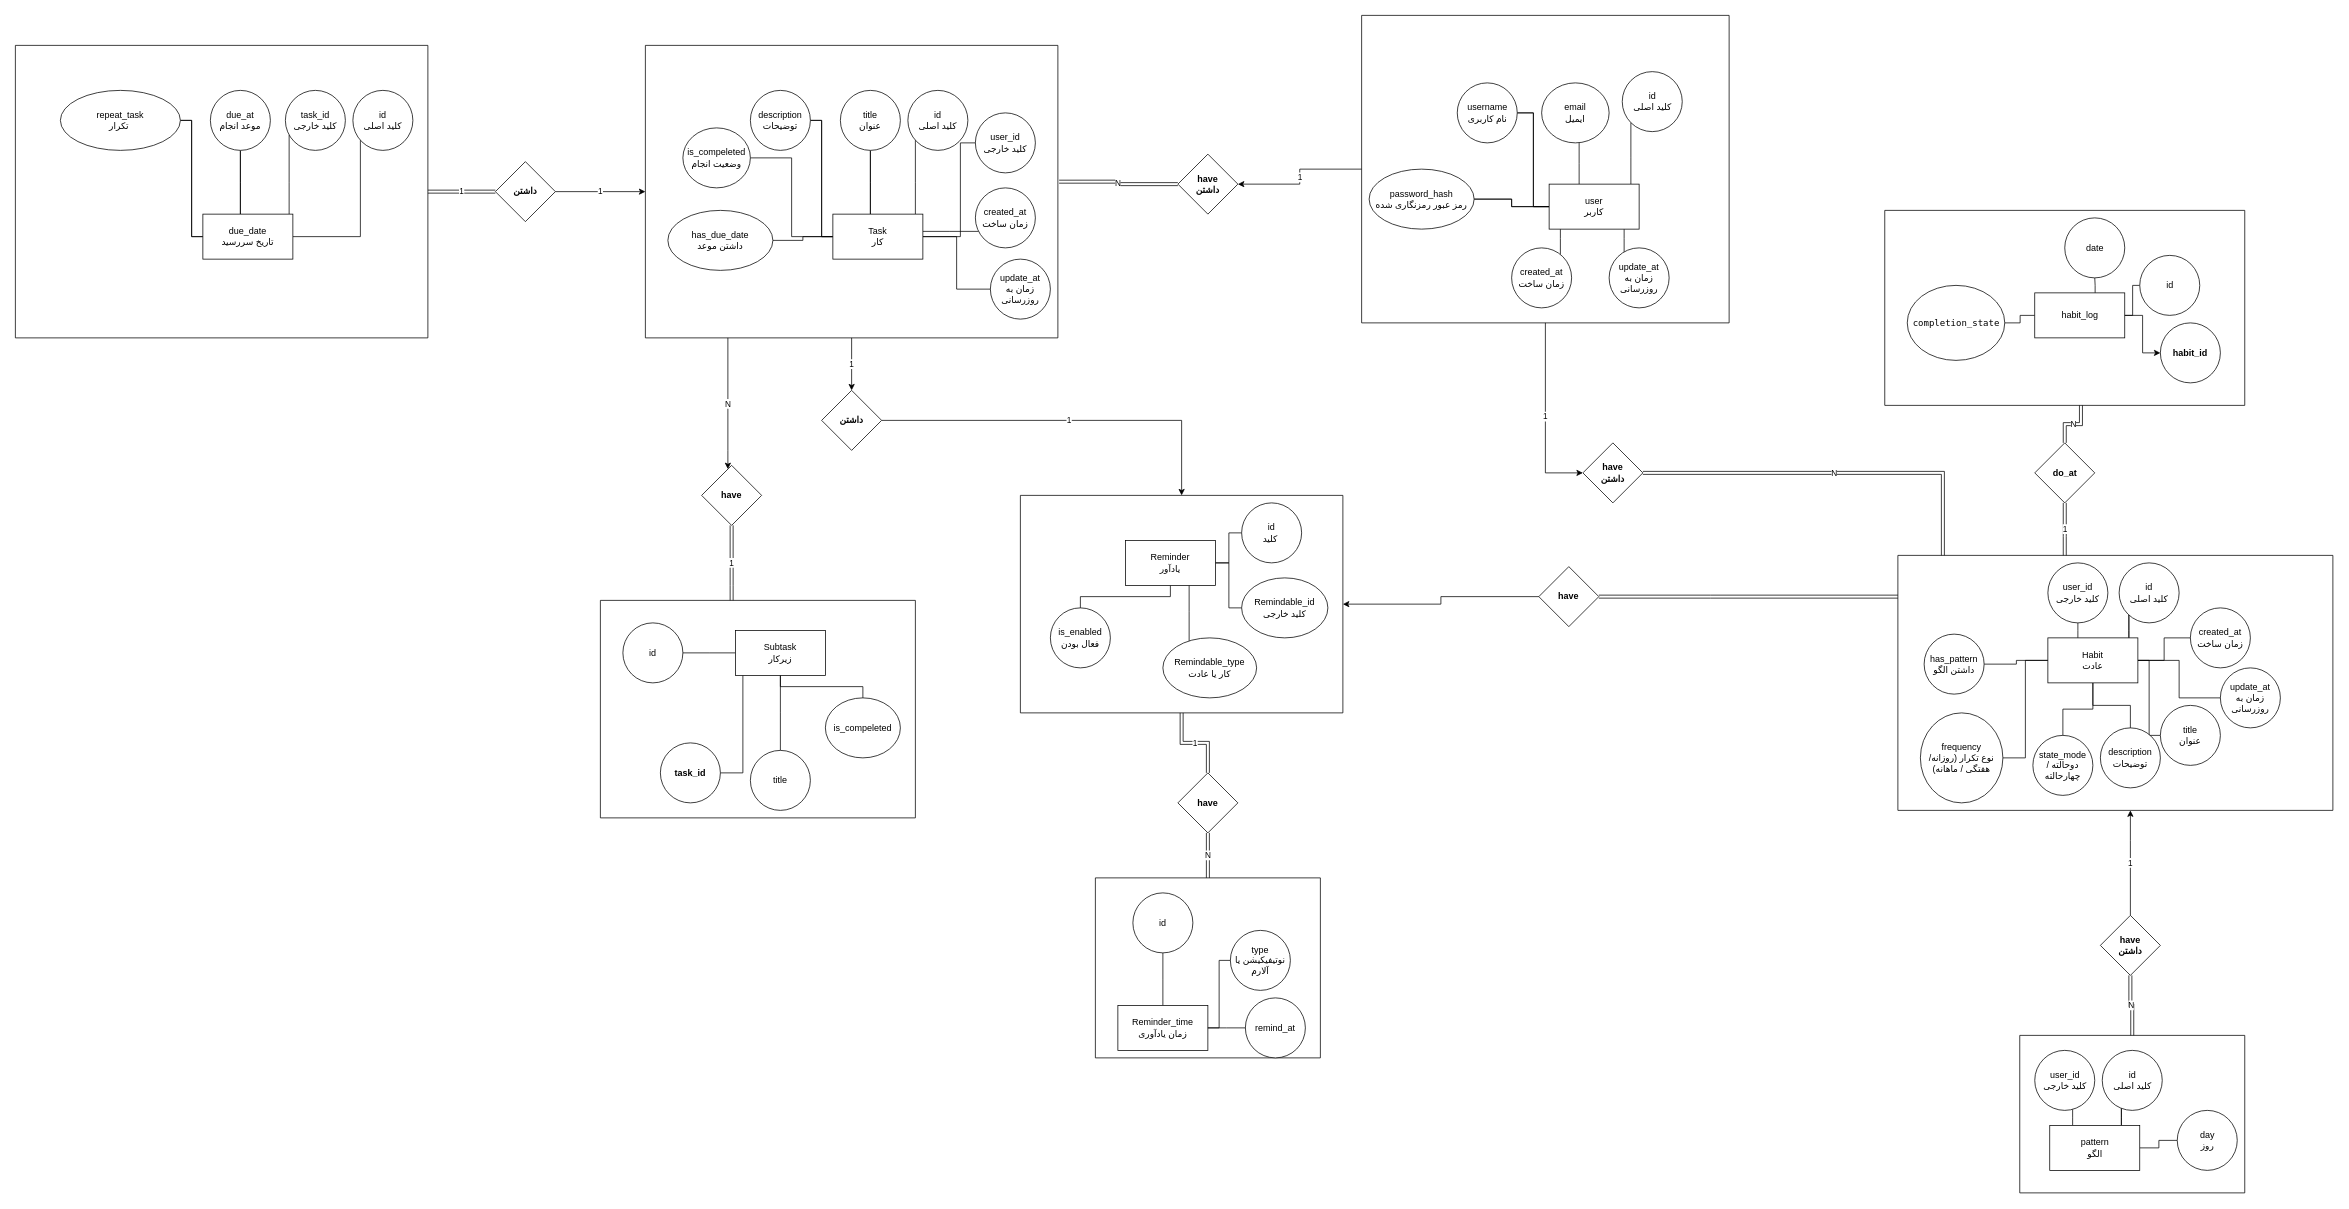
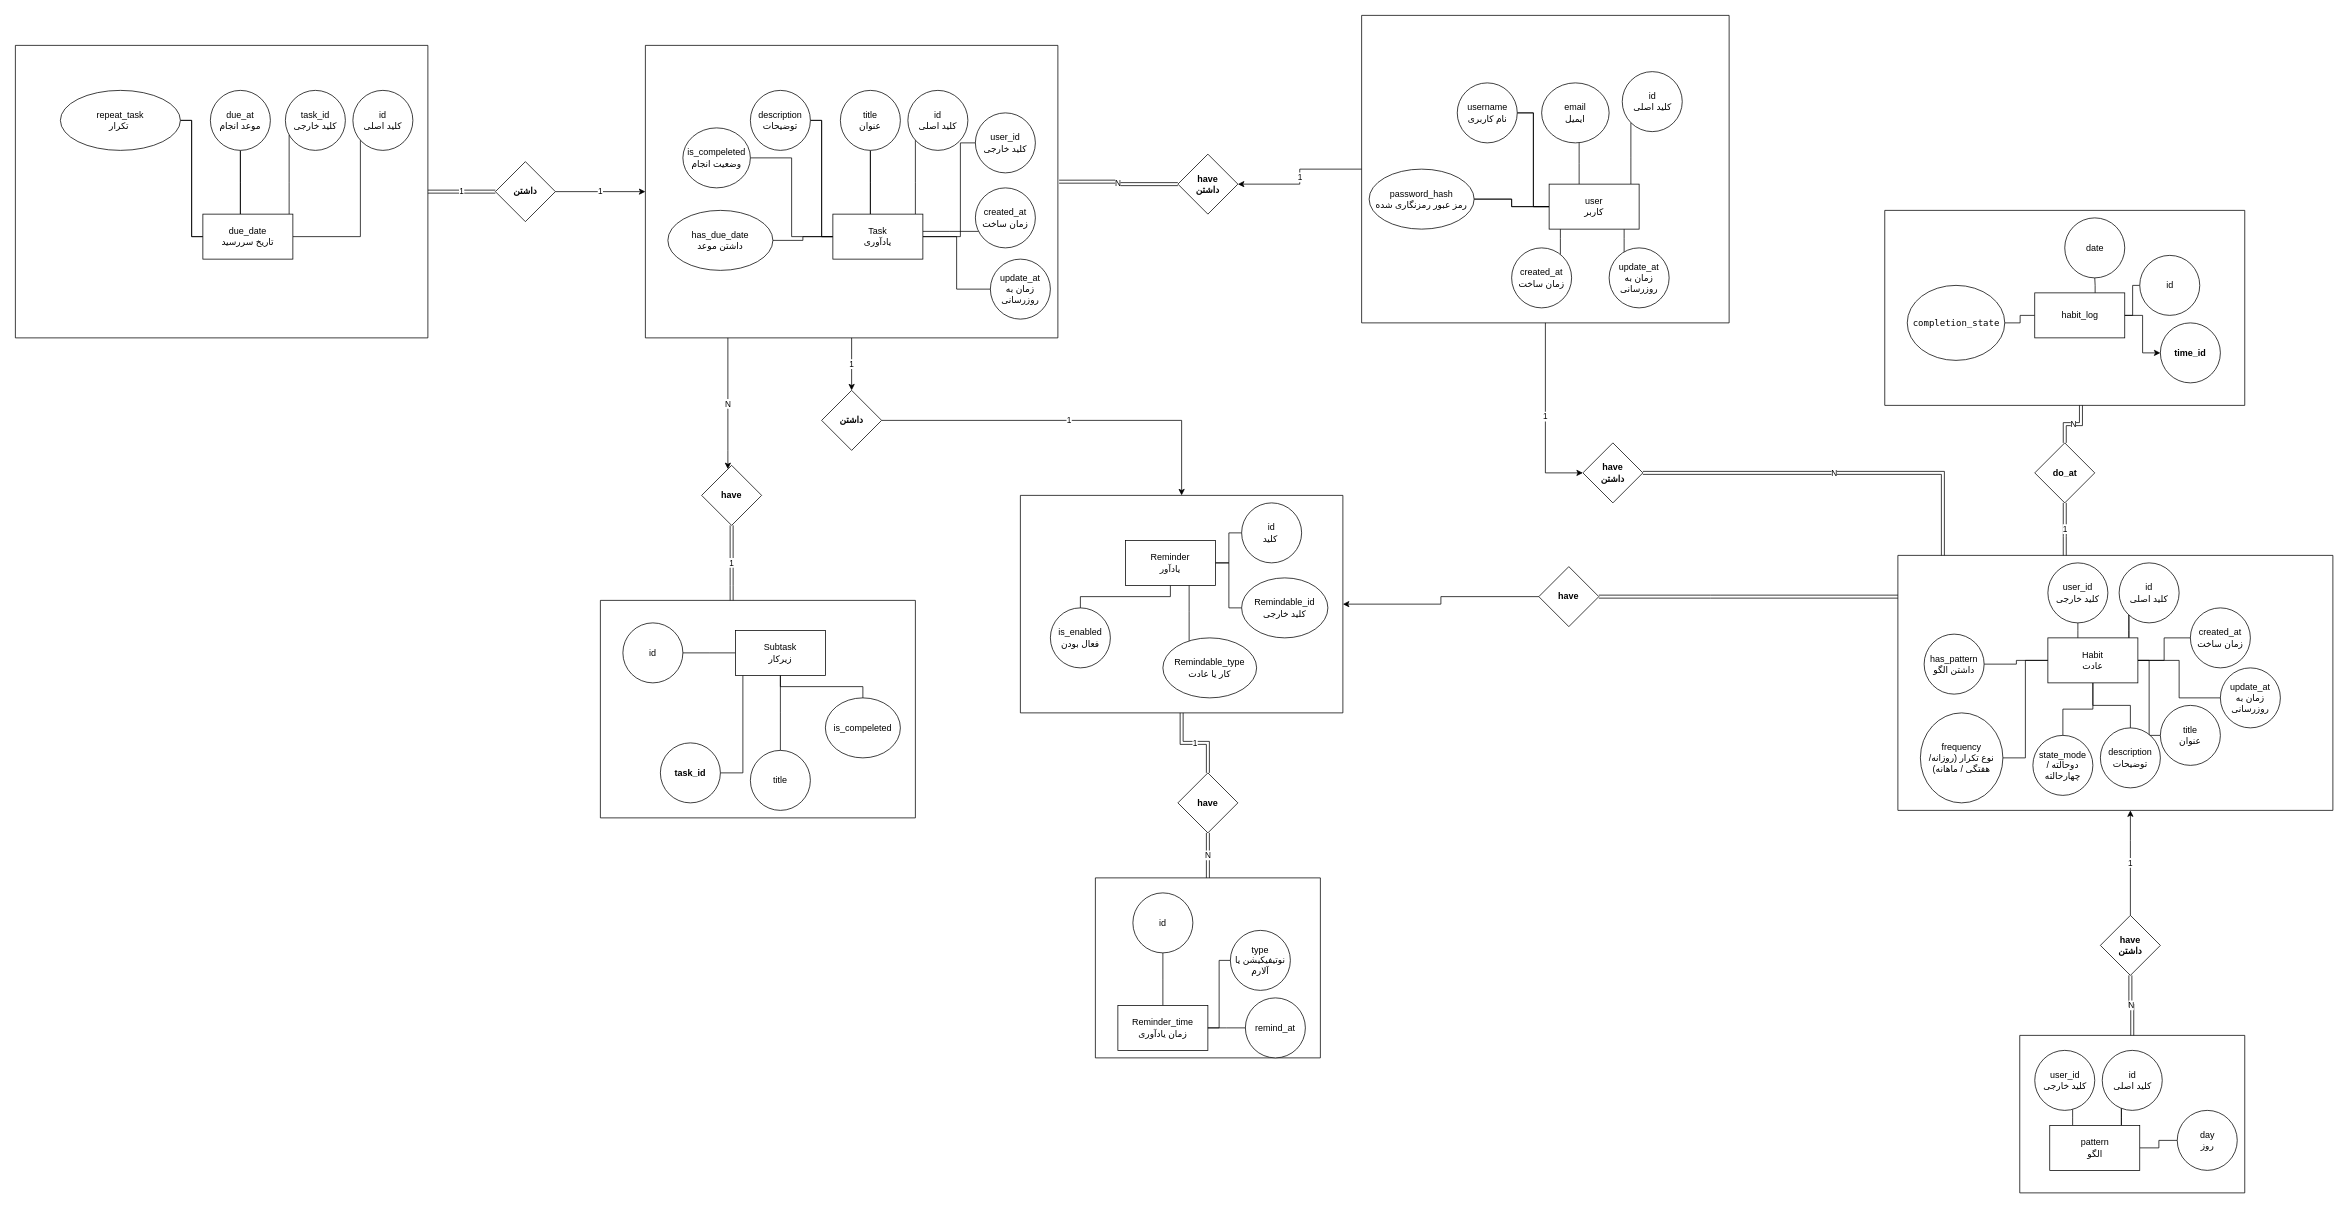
node "Task کار": label "Task کار" -> "Task یادآوری"
node "habit_id": label "habit_id" -> "time_id"
